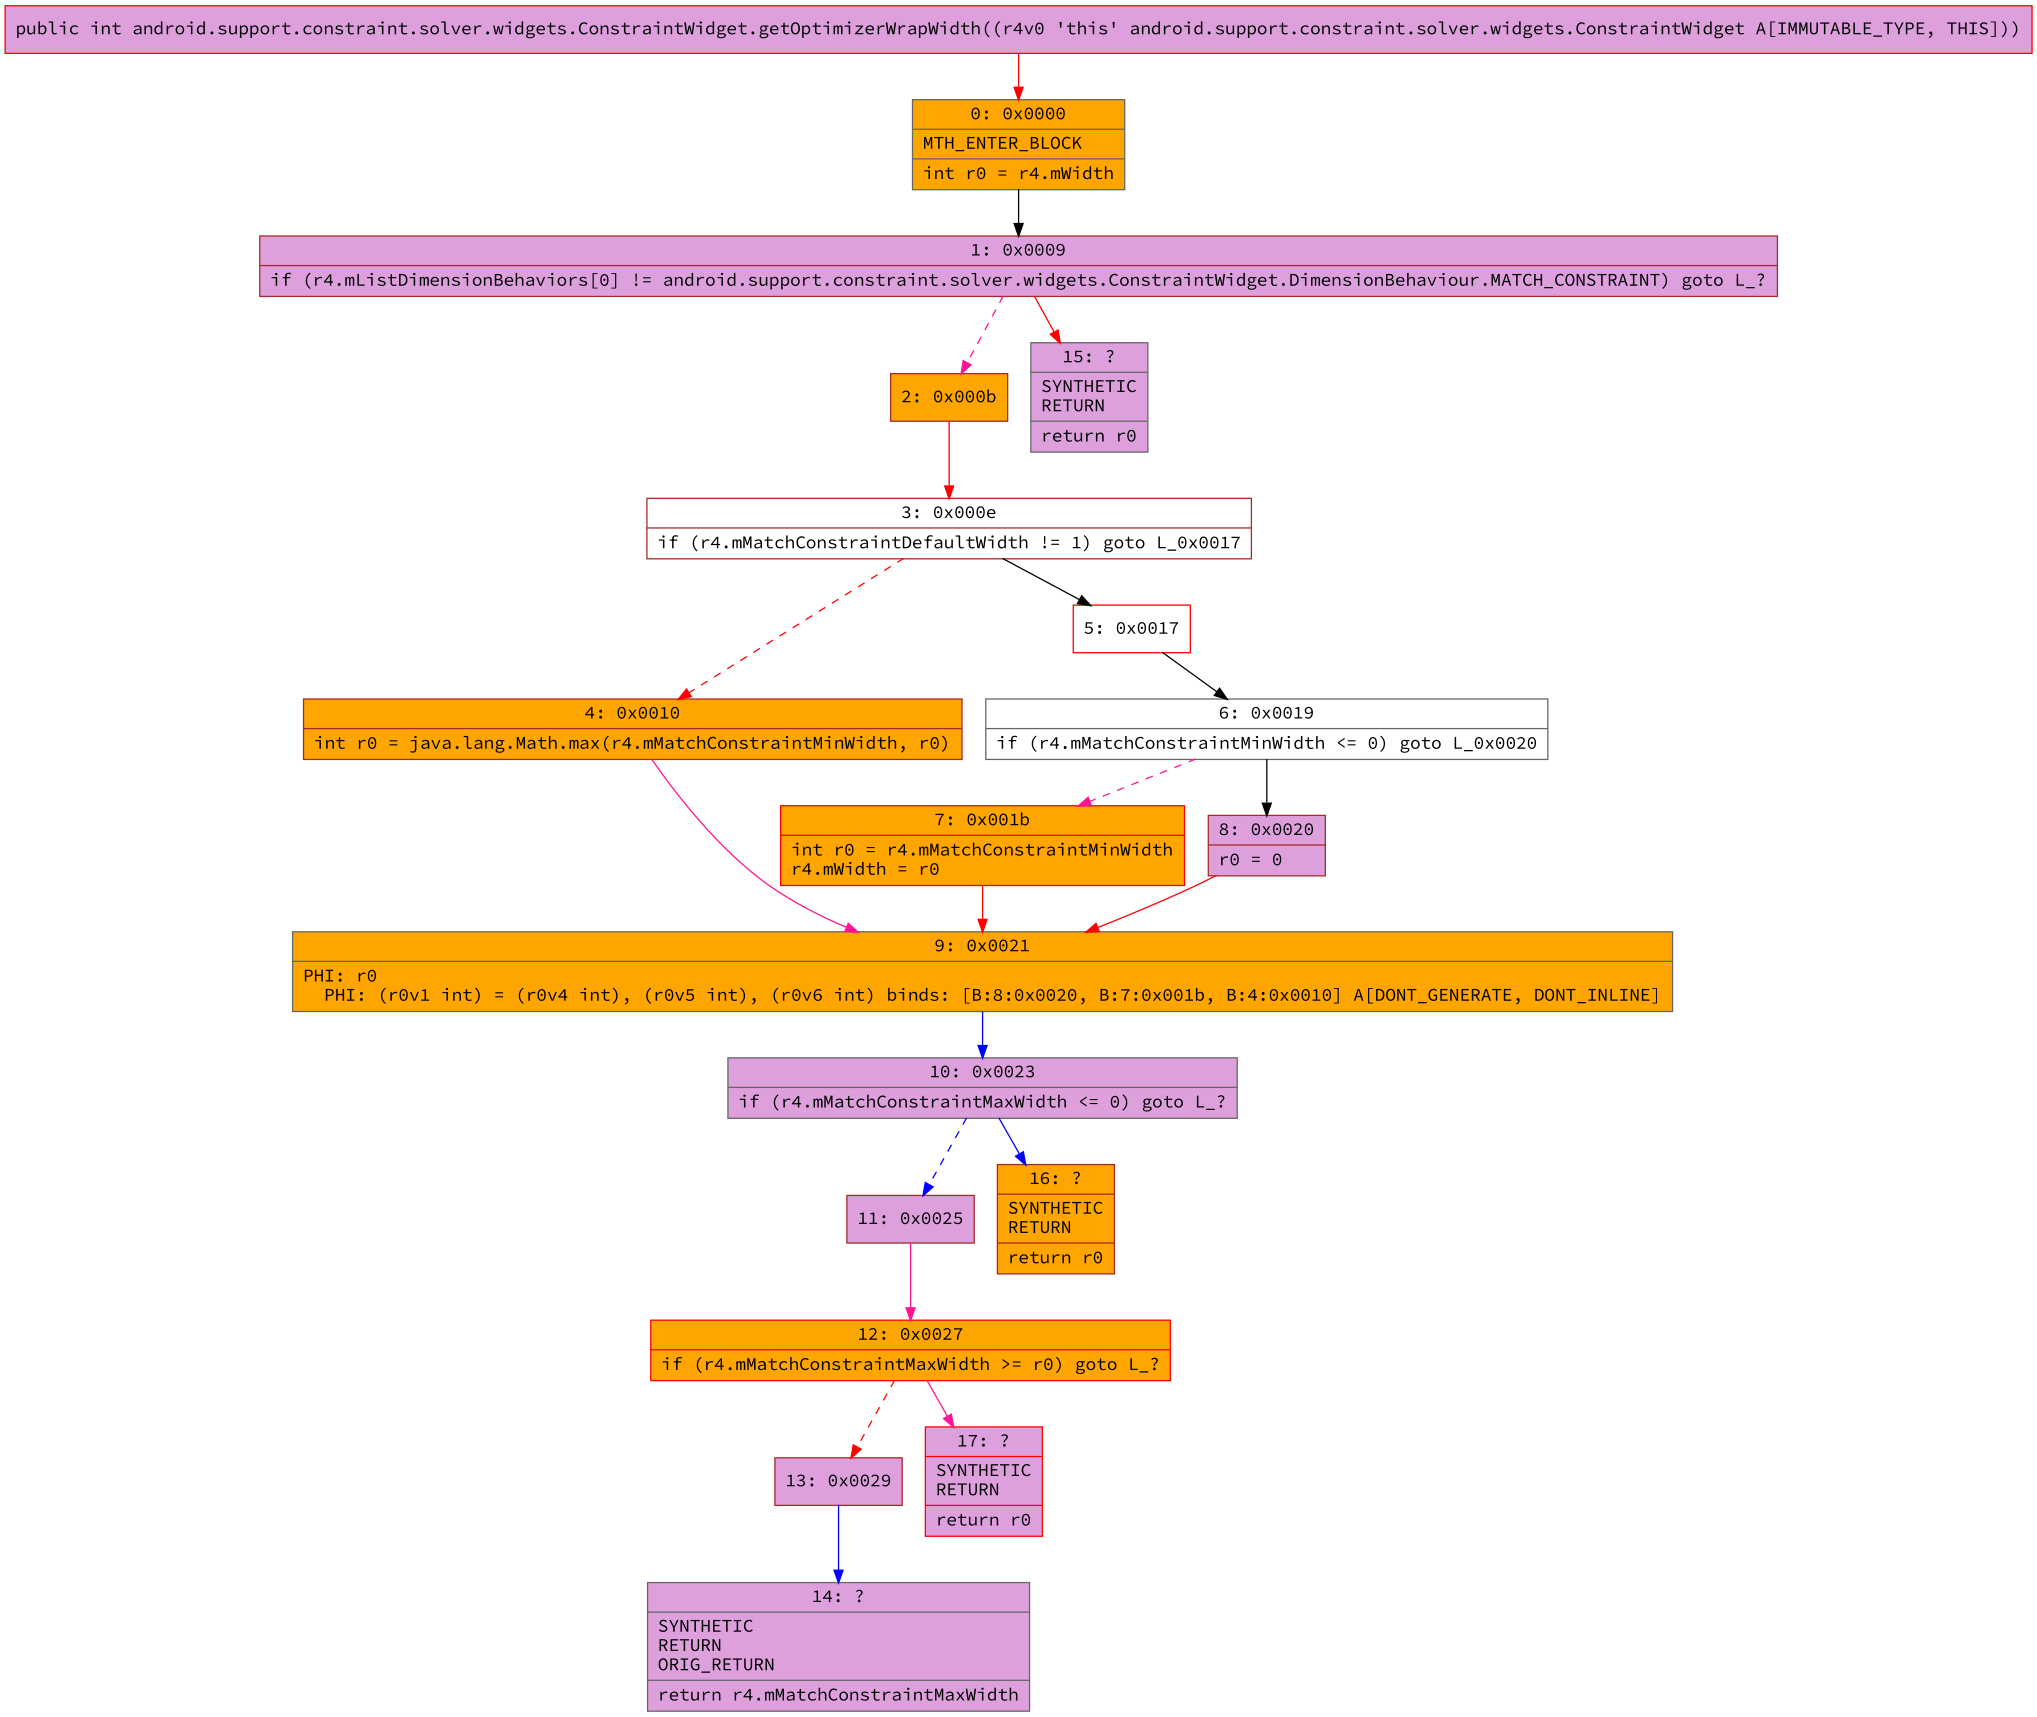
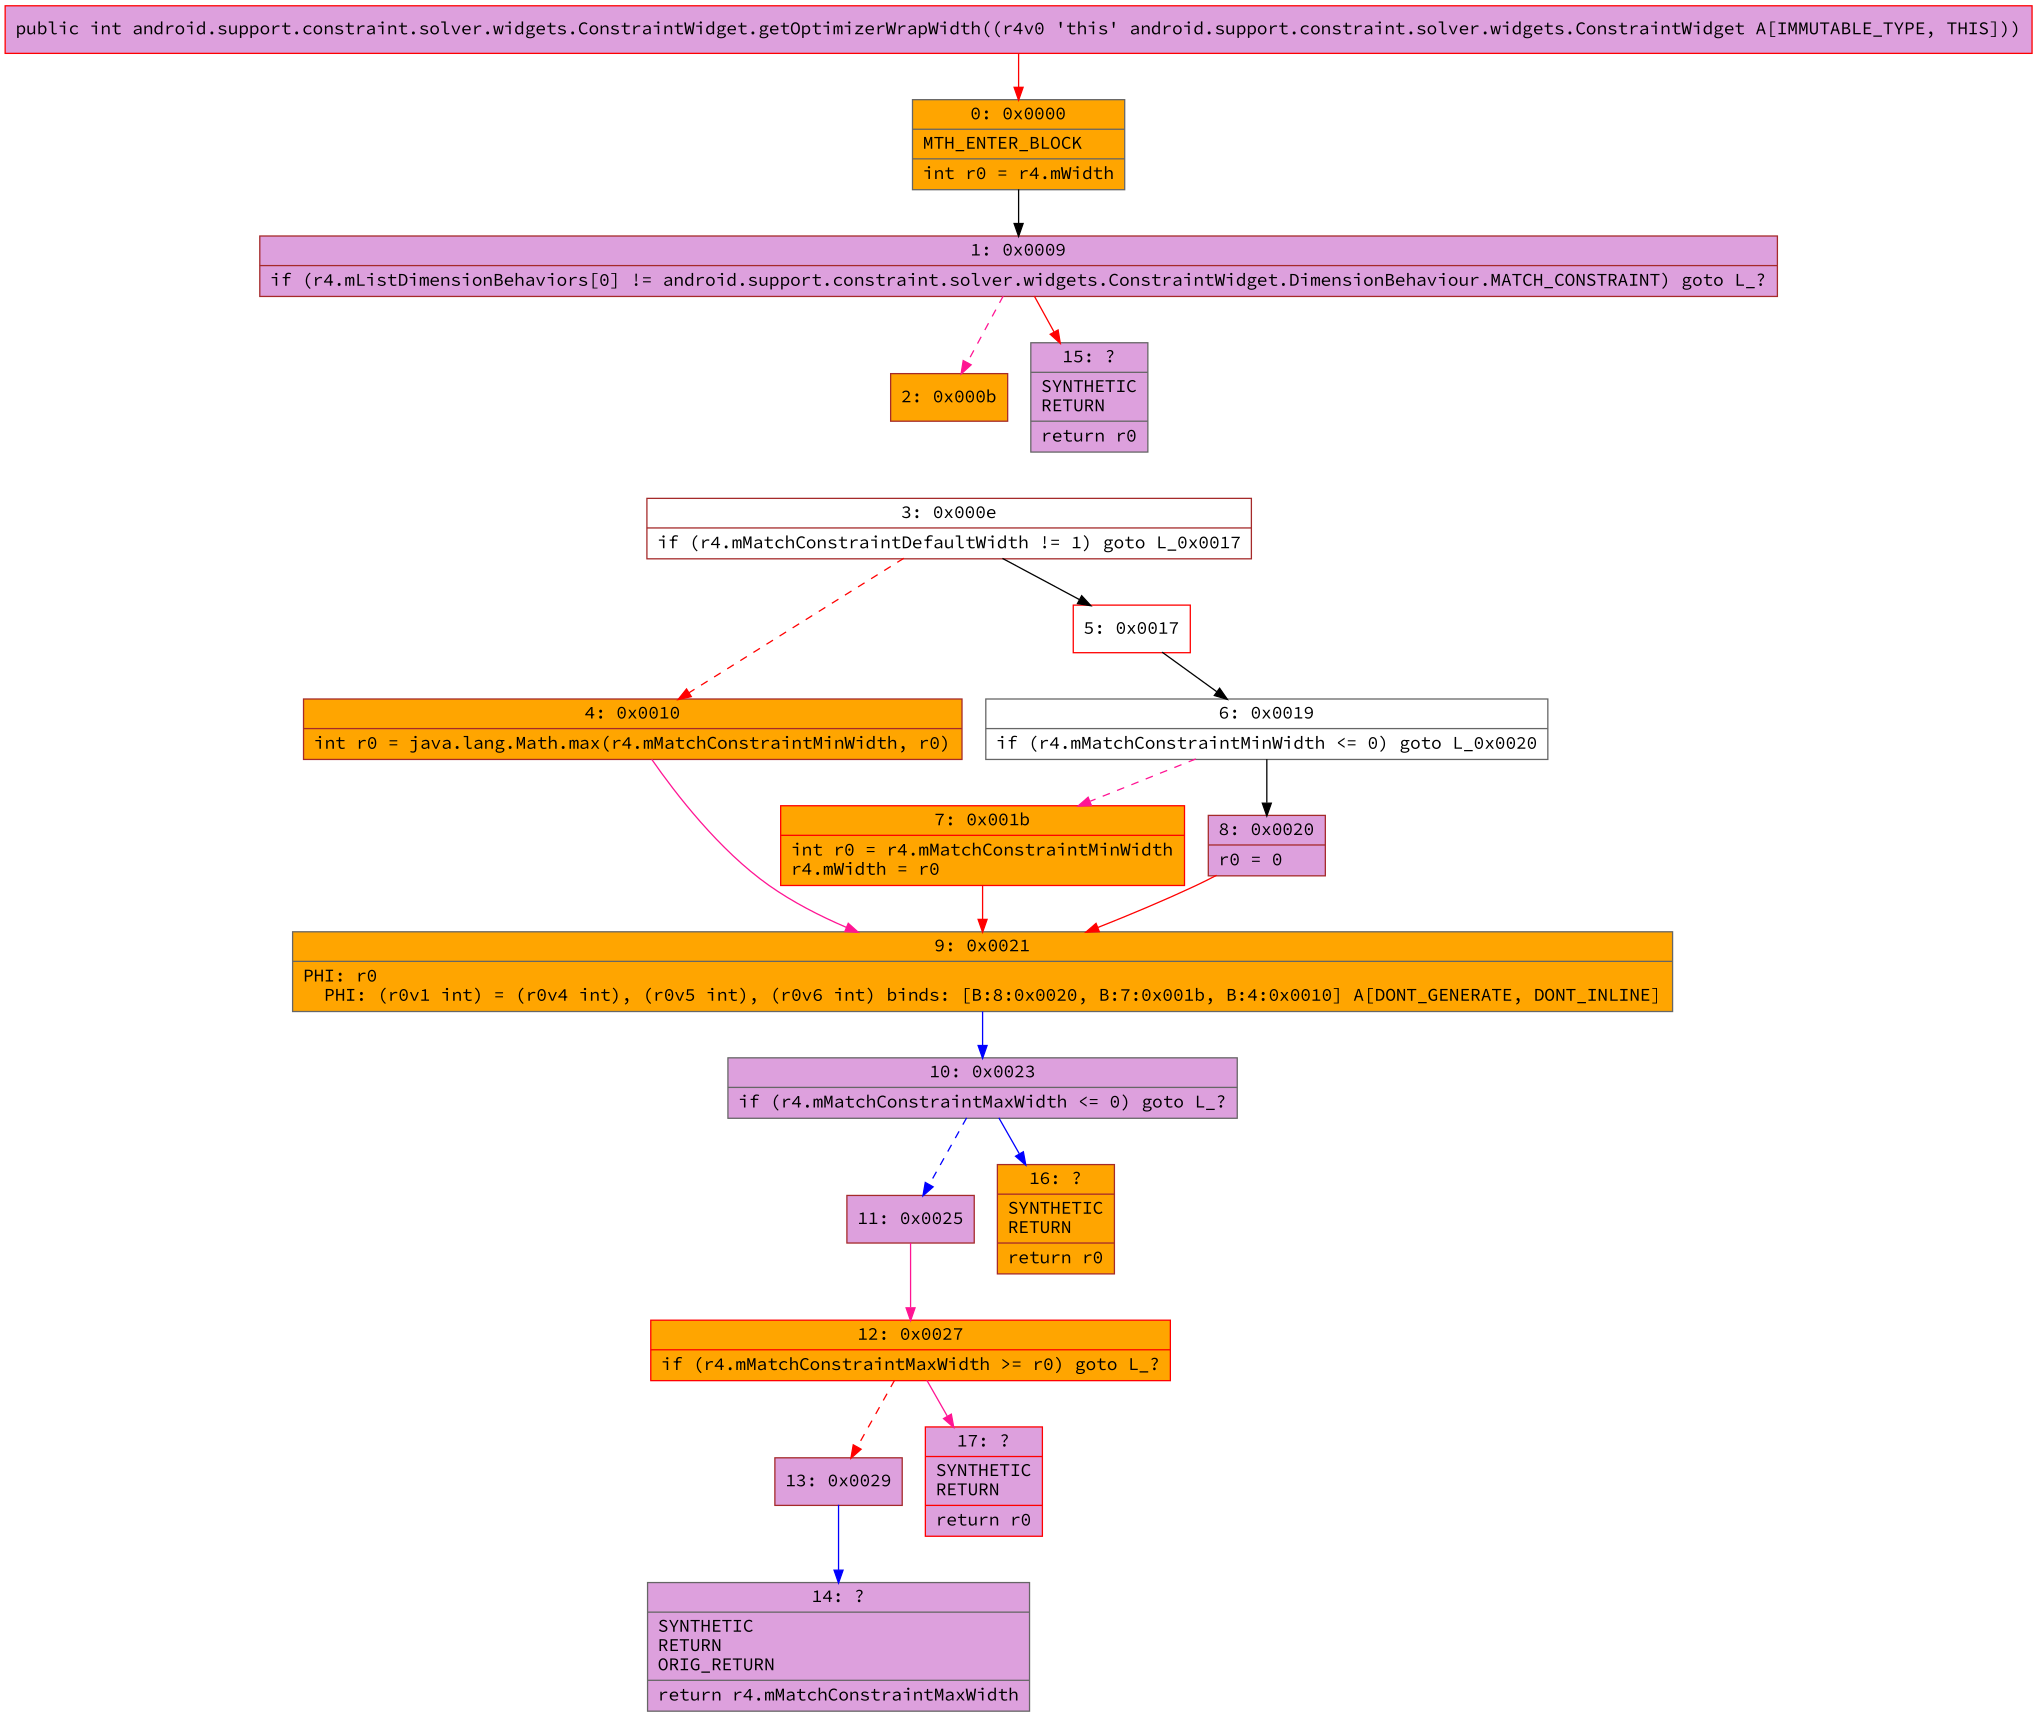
edge "2: 0x000b" -> "3: 0x000e": removed
